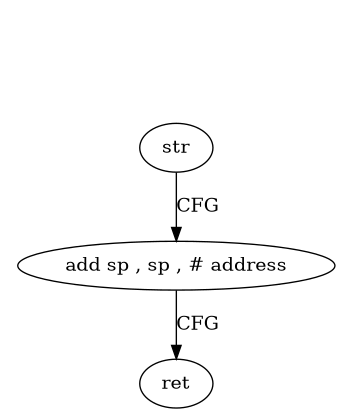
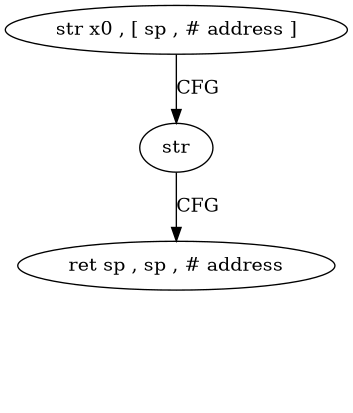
node "str x0 , [ sp , # address ]": added
node "add sp , sp , # address": label "add sp , sp , # address" -> "ret sp , sp , # address"
node "ret": removed
